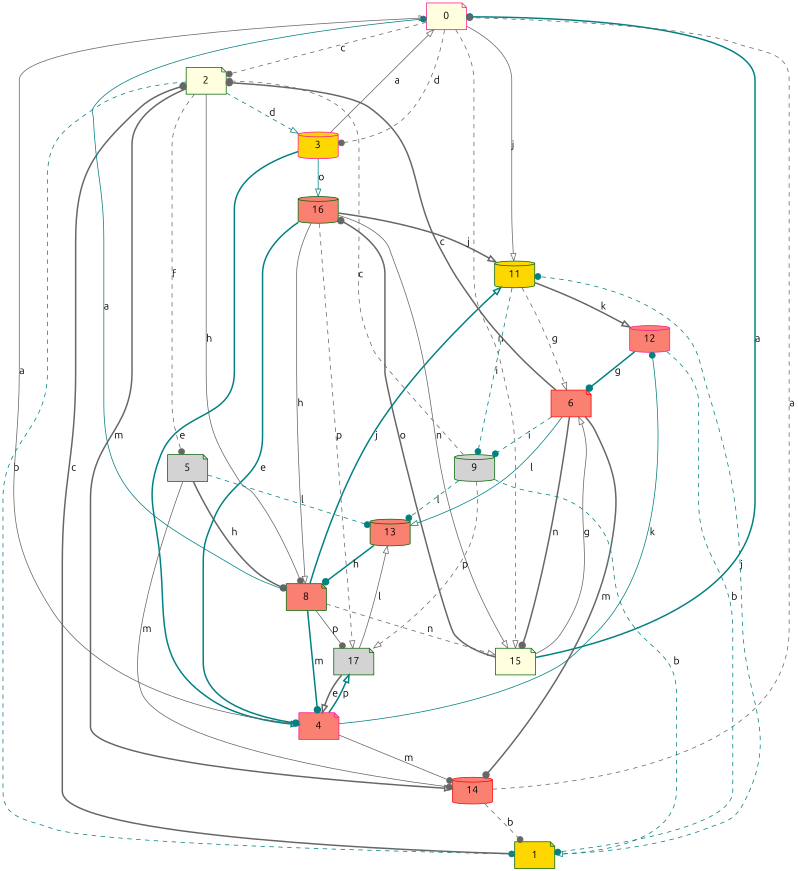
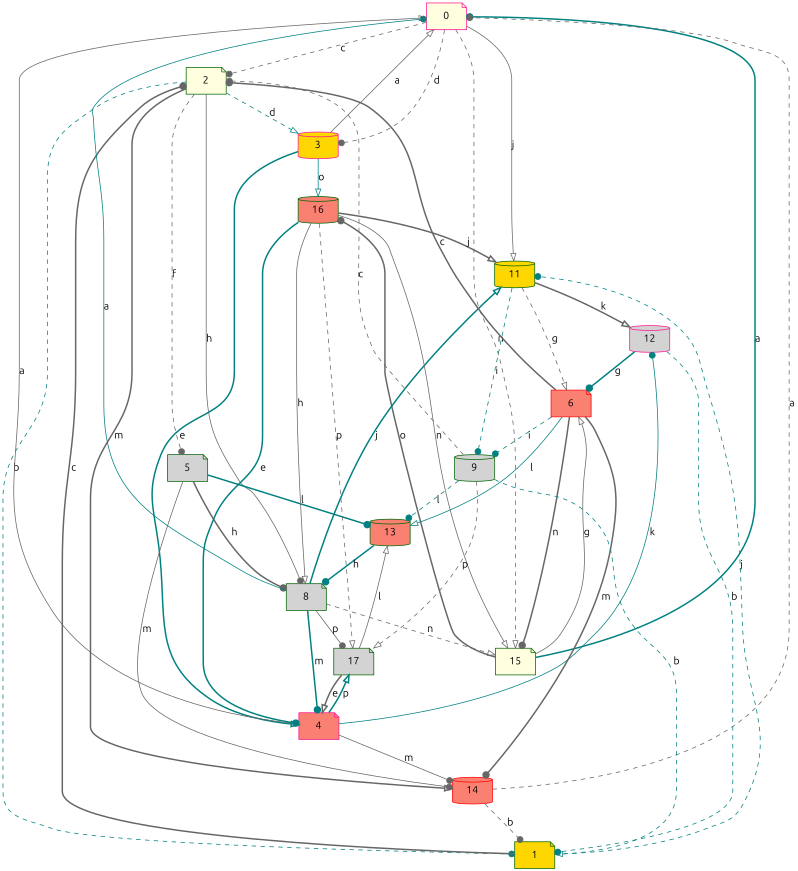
node "12": fillcolor salmon -> lightgrey
edge "5" -> "13": style dashed -> bold
node "8": fillcolor salmon -> lightgrey
